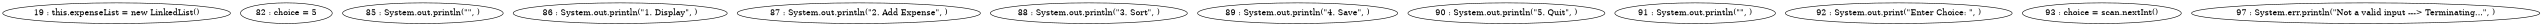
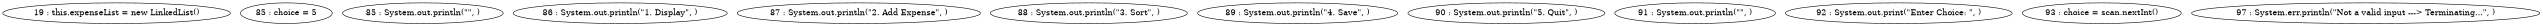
node "82 : choice = 5": label "82 : choice = 5" -> "85 : choice = 5"
